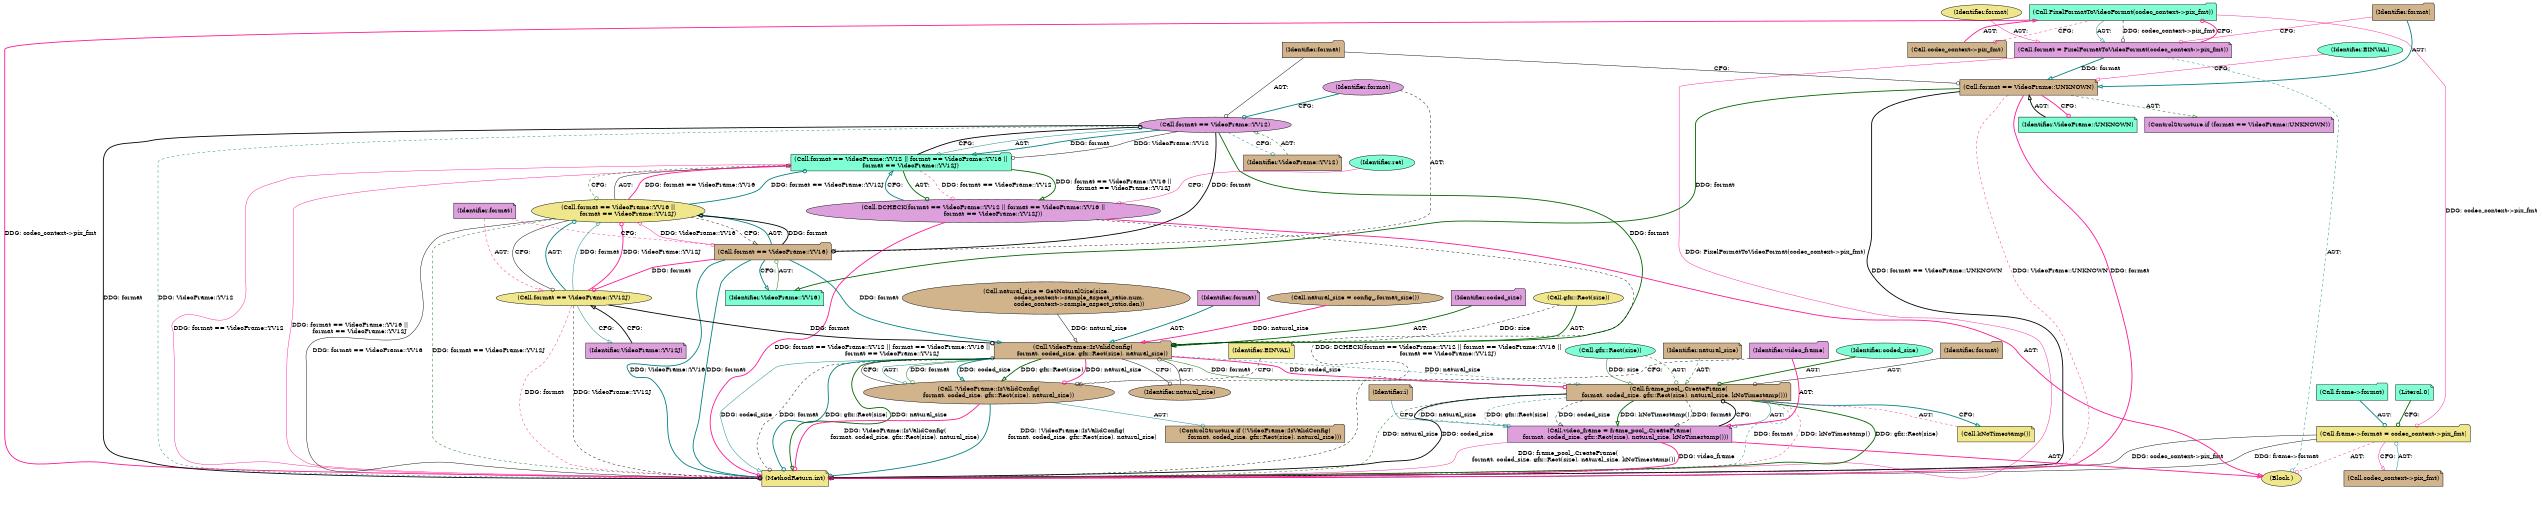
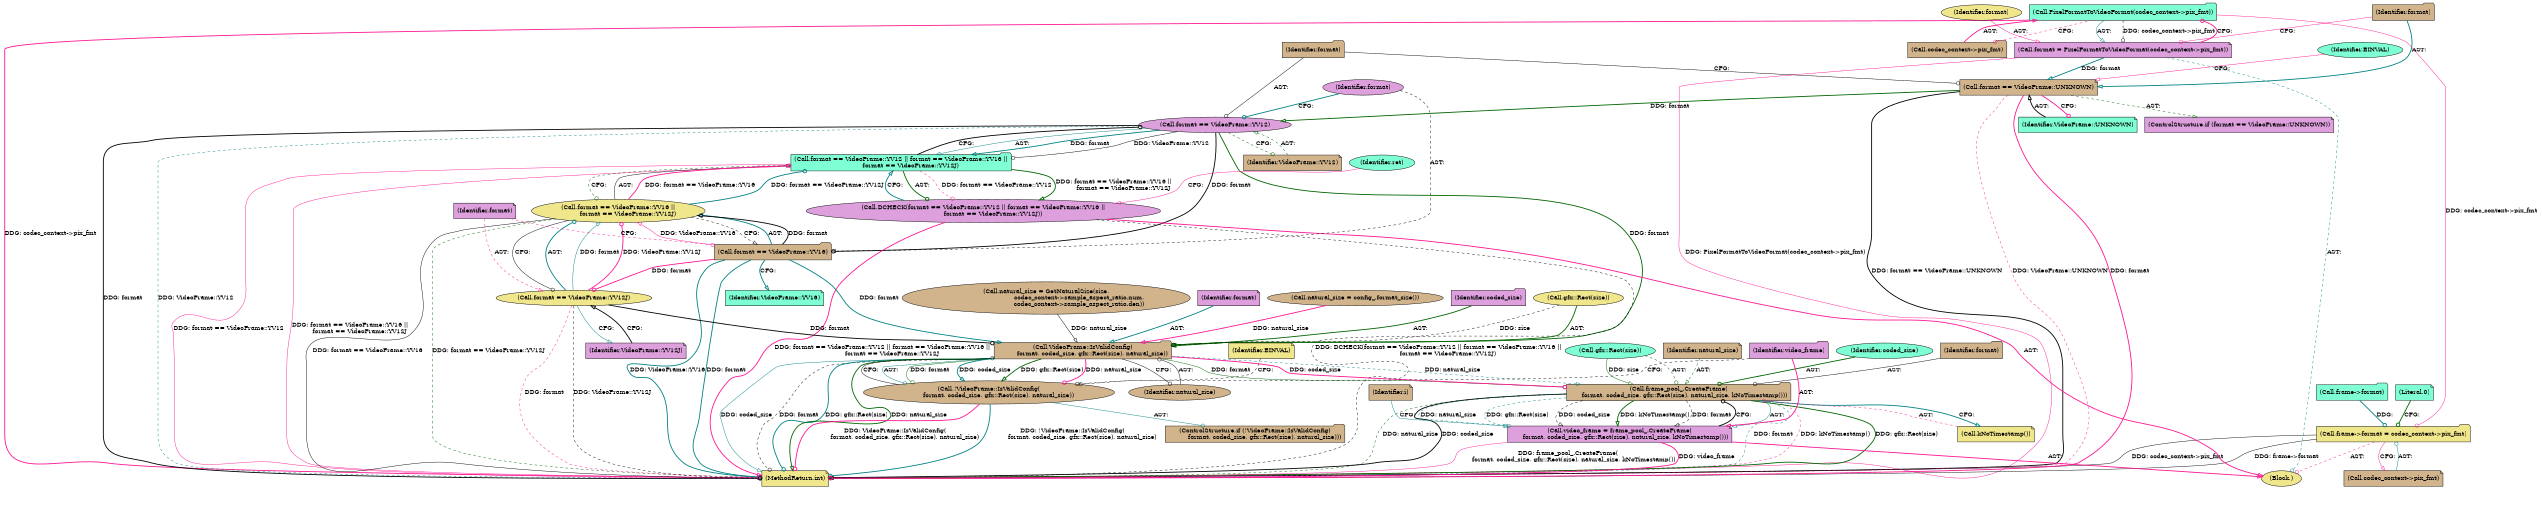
edge "(Call,format == VideoFrame::YV12)" -> "(Identifier,VideoFrame::YV12)": color teal -> darkgreen
edge "(Call,format == VideoFrame::UNKNOWN)" -> "(Identifier,VideoFrame::YV16)": now "(Call,format == VideoFrame::UNKNOWN)" -> "(Call,format == VideoFrame::YV12)"
edge "(Identifier,VideoFrame::YV16)" -> "(Call,format == VideoFrame::YV16)": removed, label "AST:"
edge "(Call,frame->format)" -> "(Call,frame->format = codec_context->pix_fmt)": label "AST: " -> "DDG: "
